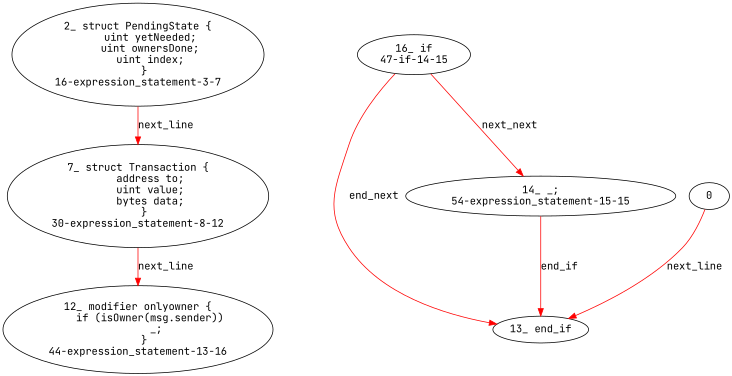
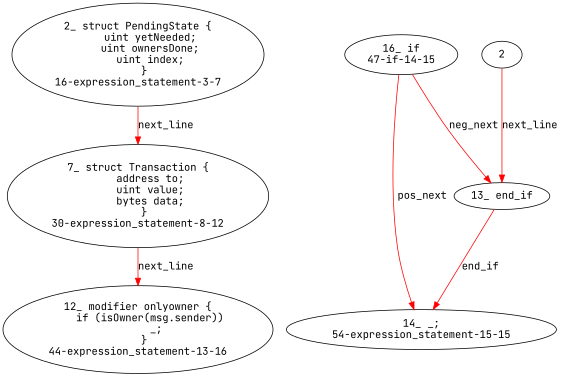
edge "16_ if 47-if-14-15" -> "14_ _; 54-expression_statement-15-15": label "next_next" -> "pos_next"
edge "16_ if 47-if-14-15" -> "13_ end_if": label "end_next" -> "neg_next"
node "0": label "0" -> "2"
edge "14_ _; 54-expression_statement-15-15" -> "13_ end_if": reversed
